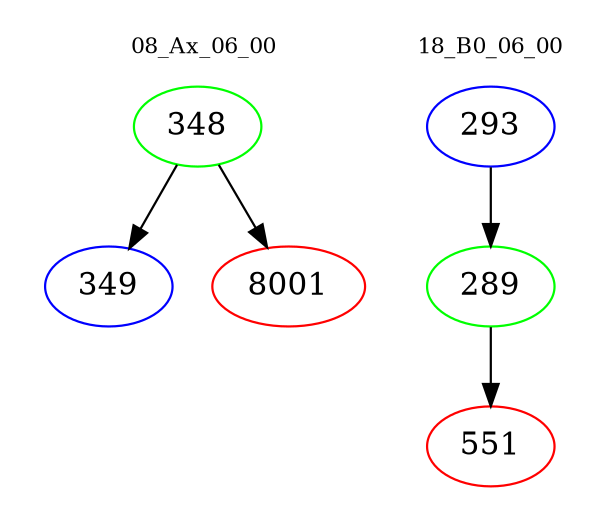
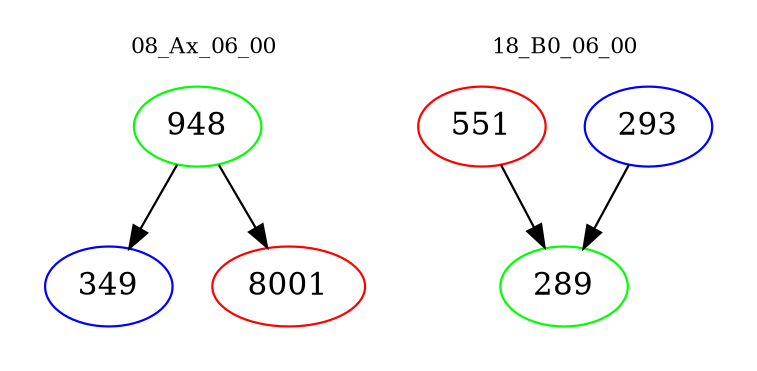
node "348": label "348" -> "948"
edge "289" -> "551": reversed
